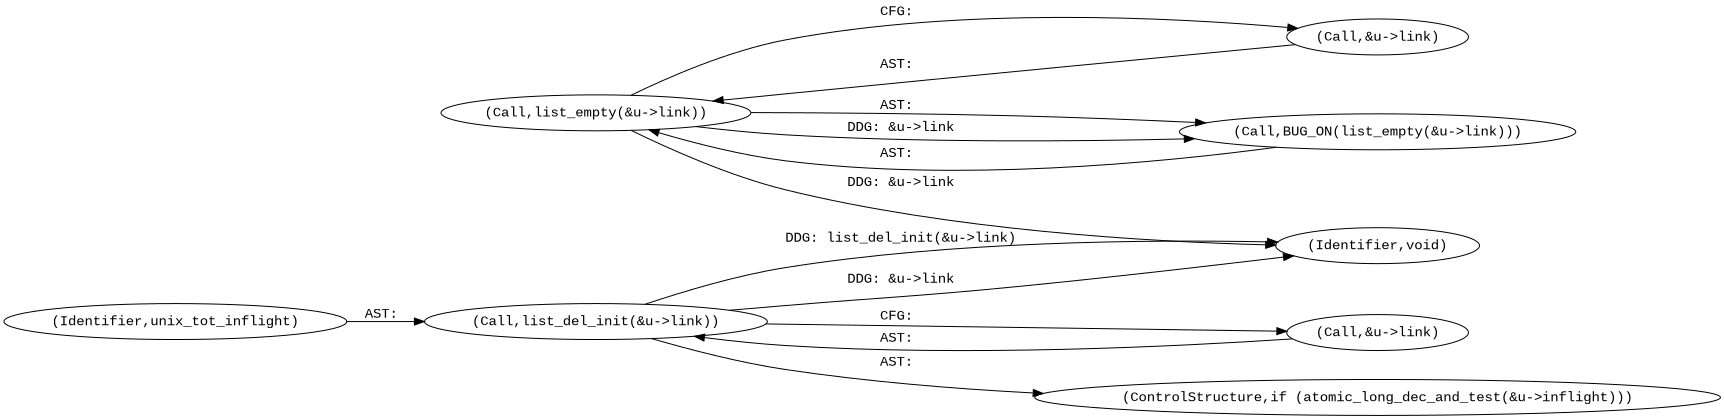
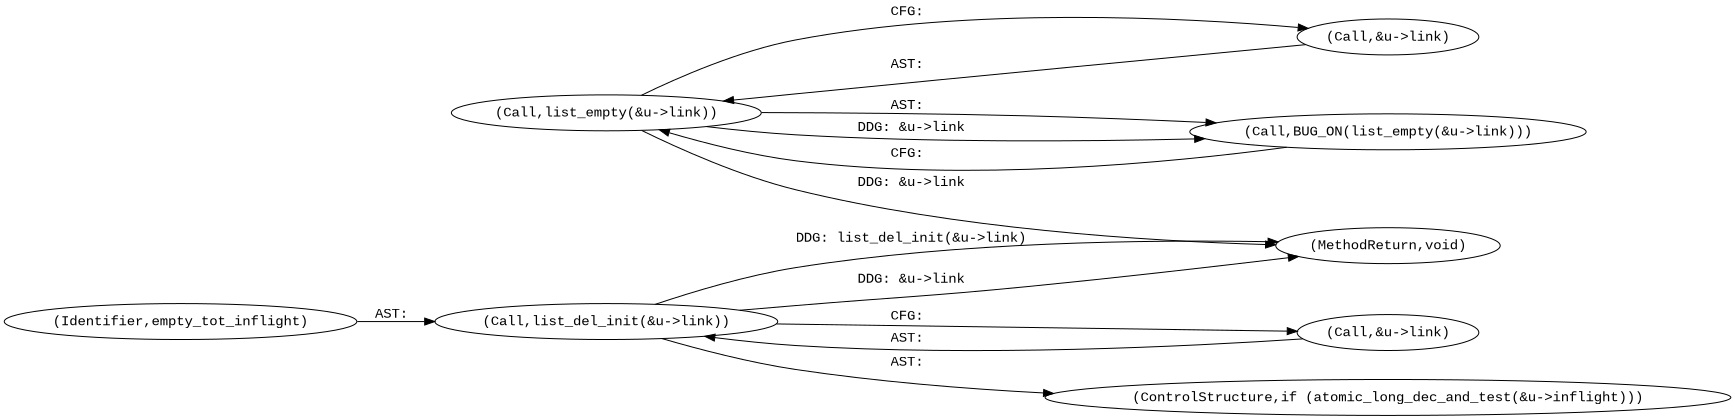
edge "(Call,BUG_ON(list_empty(&u->link)))" -> "(Call,list_empty(&u->link))": label "AST: " -> "CFG: "
node "(Identifier,void)": label "(Identifier,void)" -> "(MethodReturn,void)"
node "(Identifier,unix_tot_inflight)": label "(Identifier,unix_tot_inflight)" -> "(Identifier,empty_tot_inflight)"
